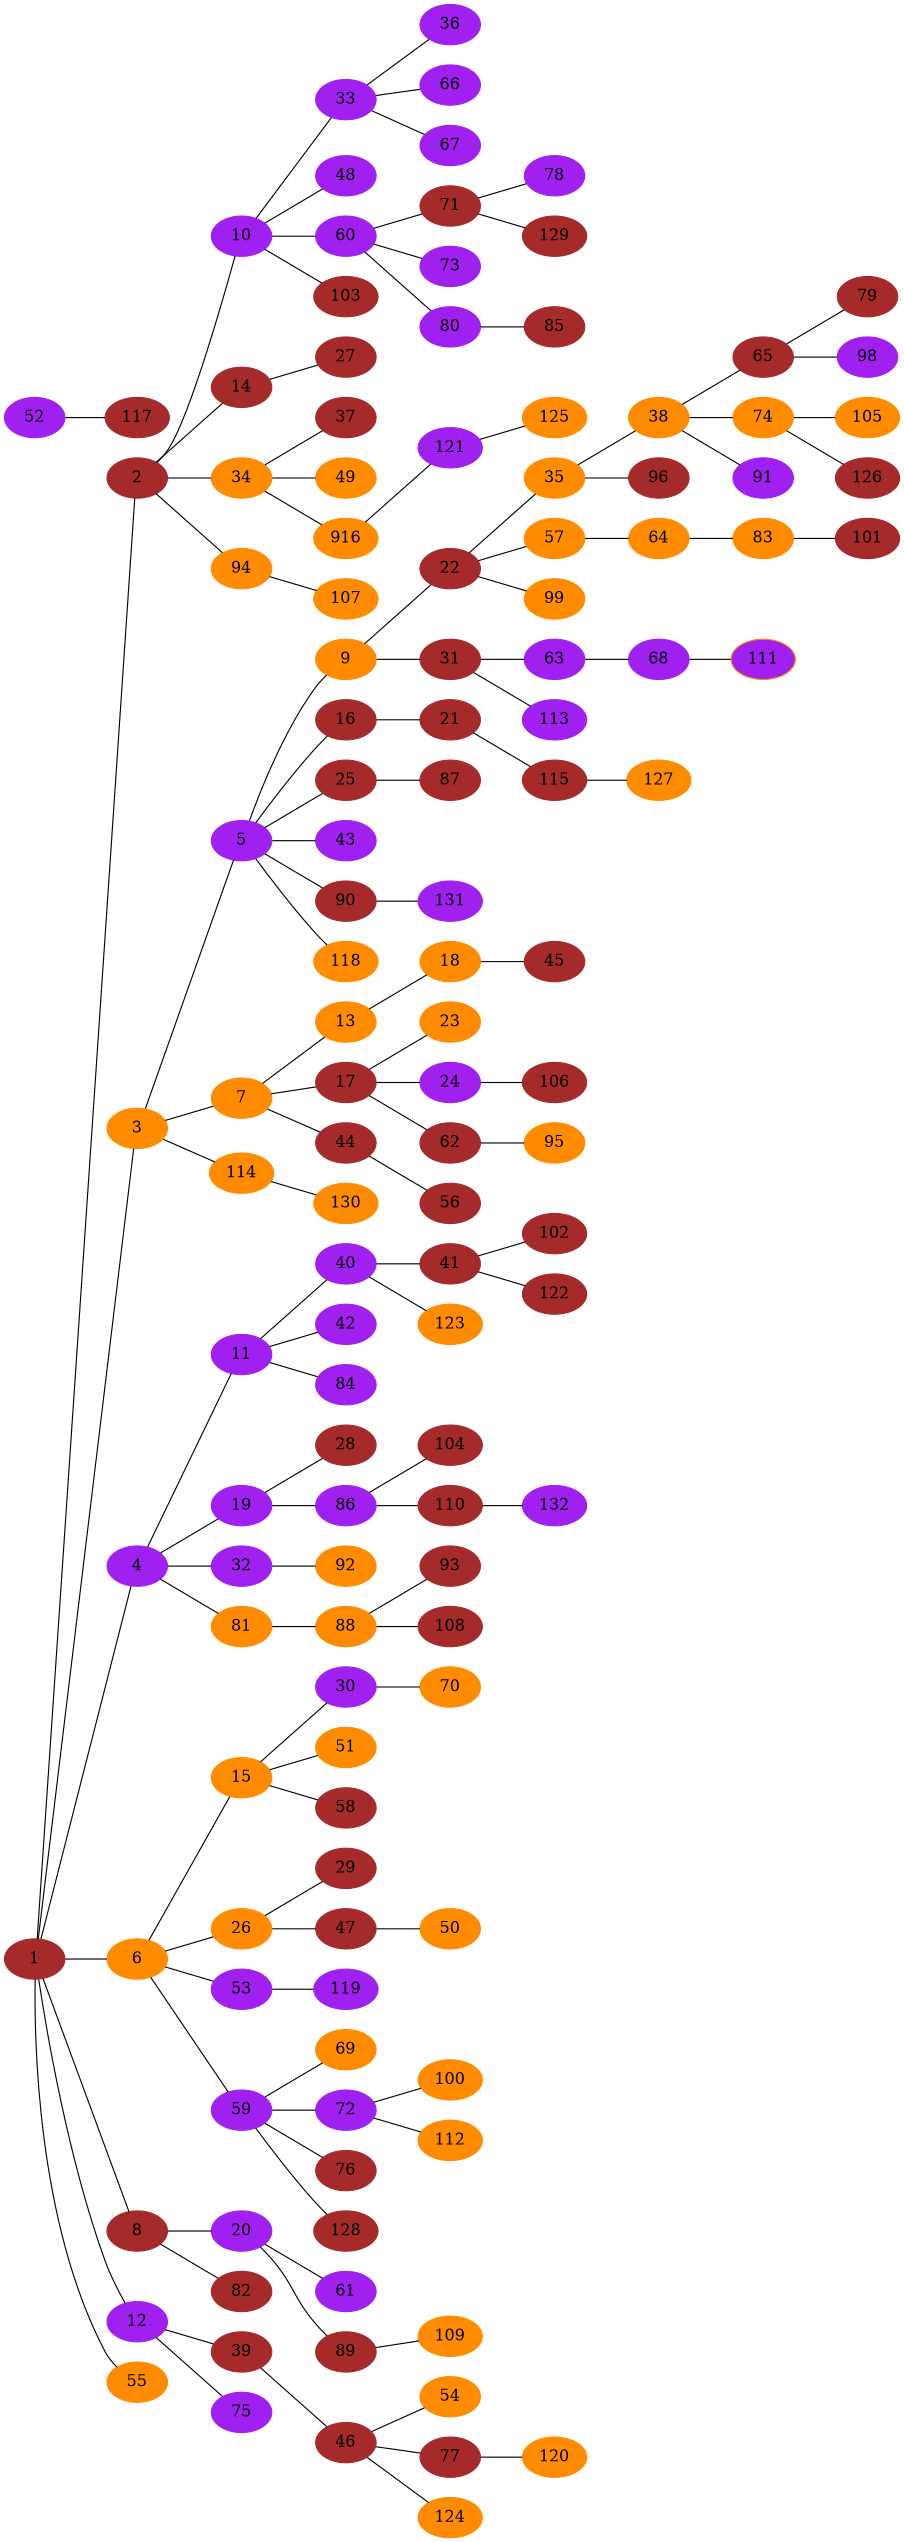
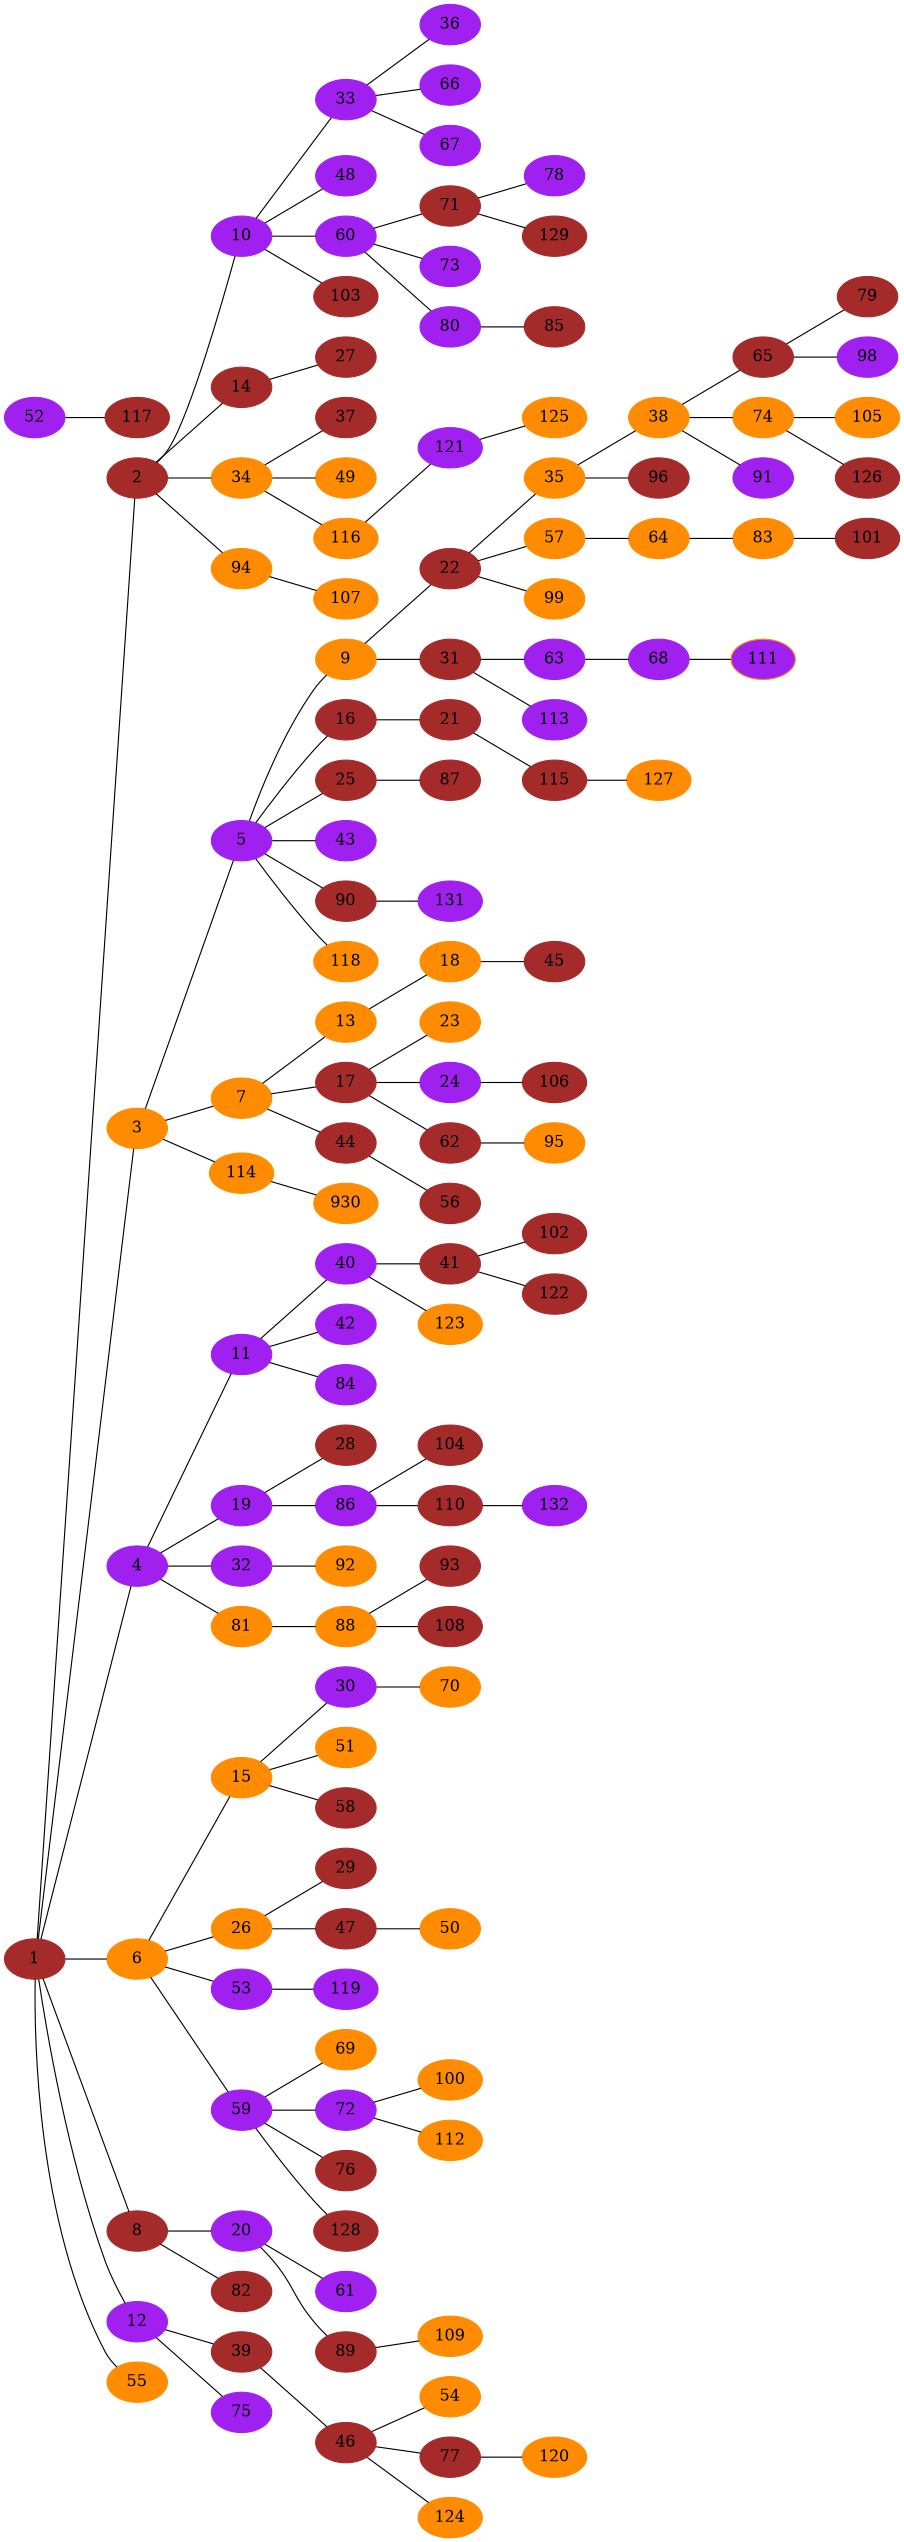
node "916": label "916" -> "116"
node "130": label "130" -> "930"
